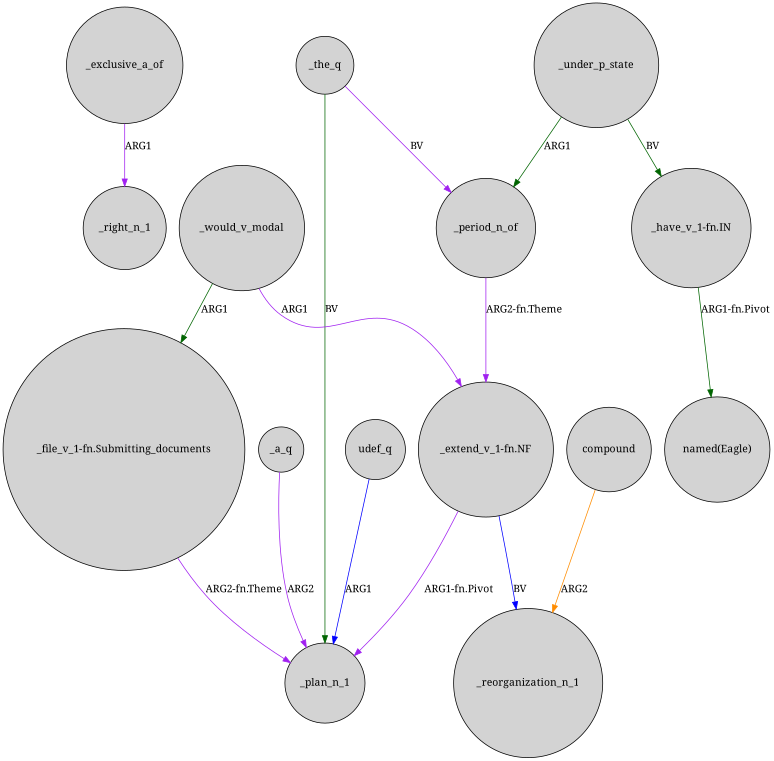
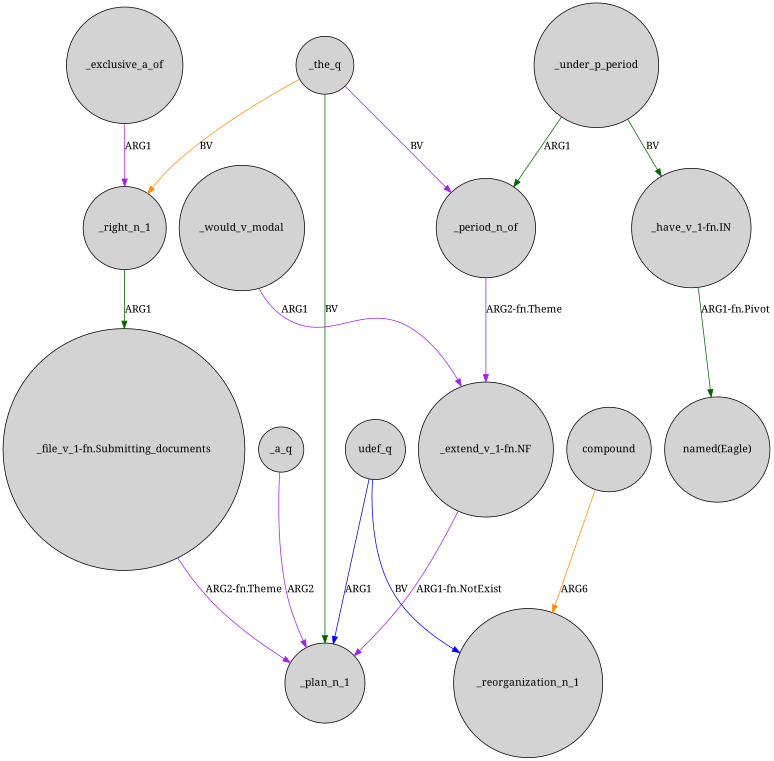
node "_under_p_state": label "_under_p_state" -> "_under_p_period"
edge "_the_q" -> "_right_n_1": added, label "BV"
edge "_would_v_modal" -> "_file_v_1-fn.Submitting_documents": now "_right_n_1" -> "_file_v_1-fn.Submitting_documents"
edge "_extend_v_1-fn.NF" -> "_reorganization_n_1": now "udef_q" -> "_reorganization_n_1"
edge "_extend_v_1-fn.NF" -> "_plan_n_1": label "ARG1-fn.Pivot" -> "ARG1-fn.NotExist"
edge "compound" -> "_reorganization_n_1": label "ARG2" -> "ARG6"
